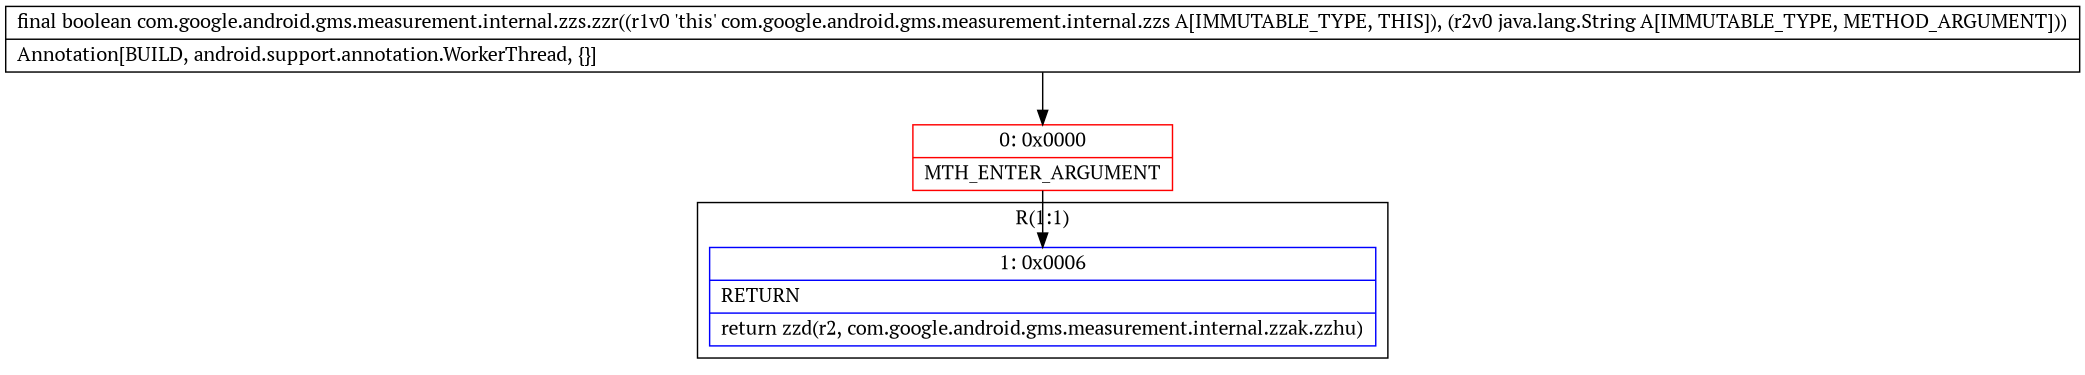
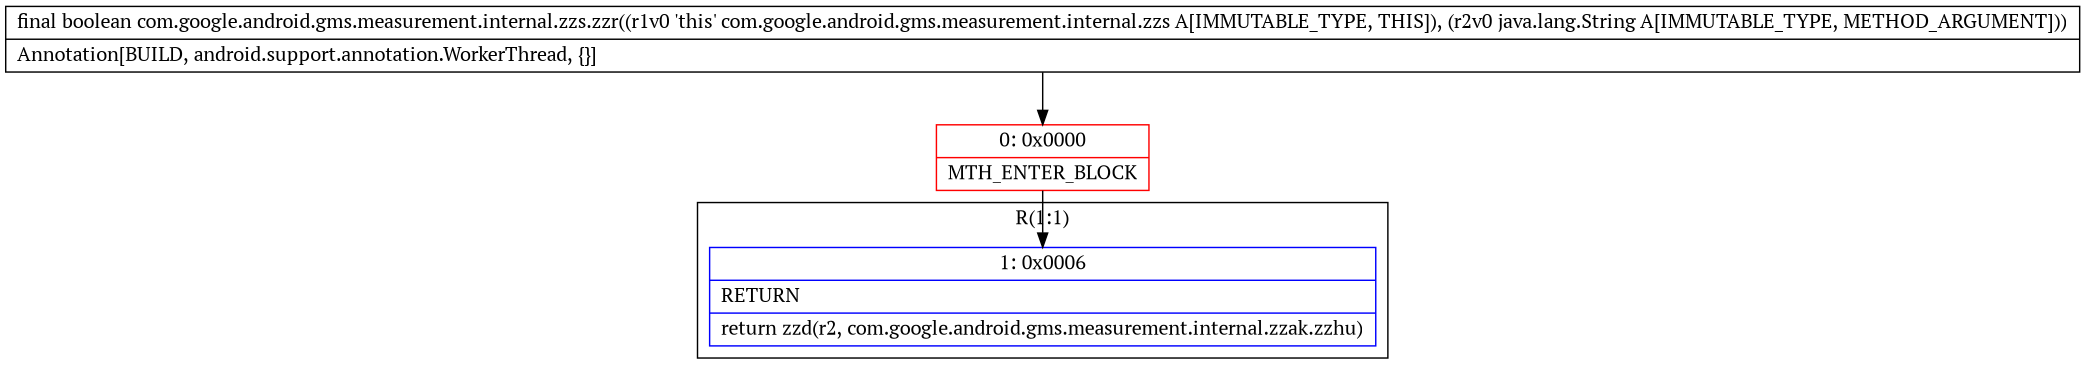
node "0: 0x0000": text "MTH_ENTER_ARGUMENT" -> "MTH_ENTER_BLOCK"
